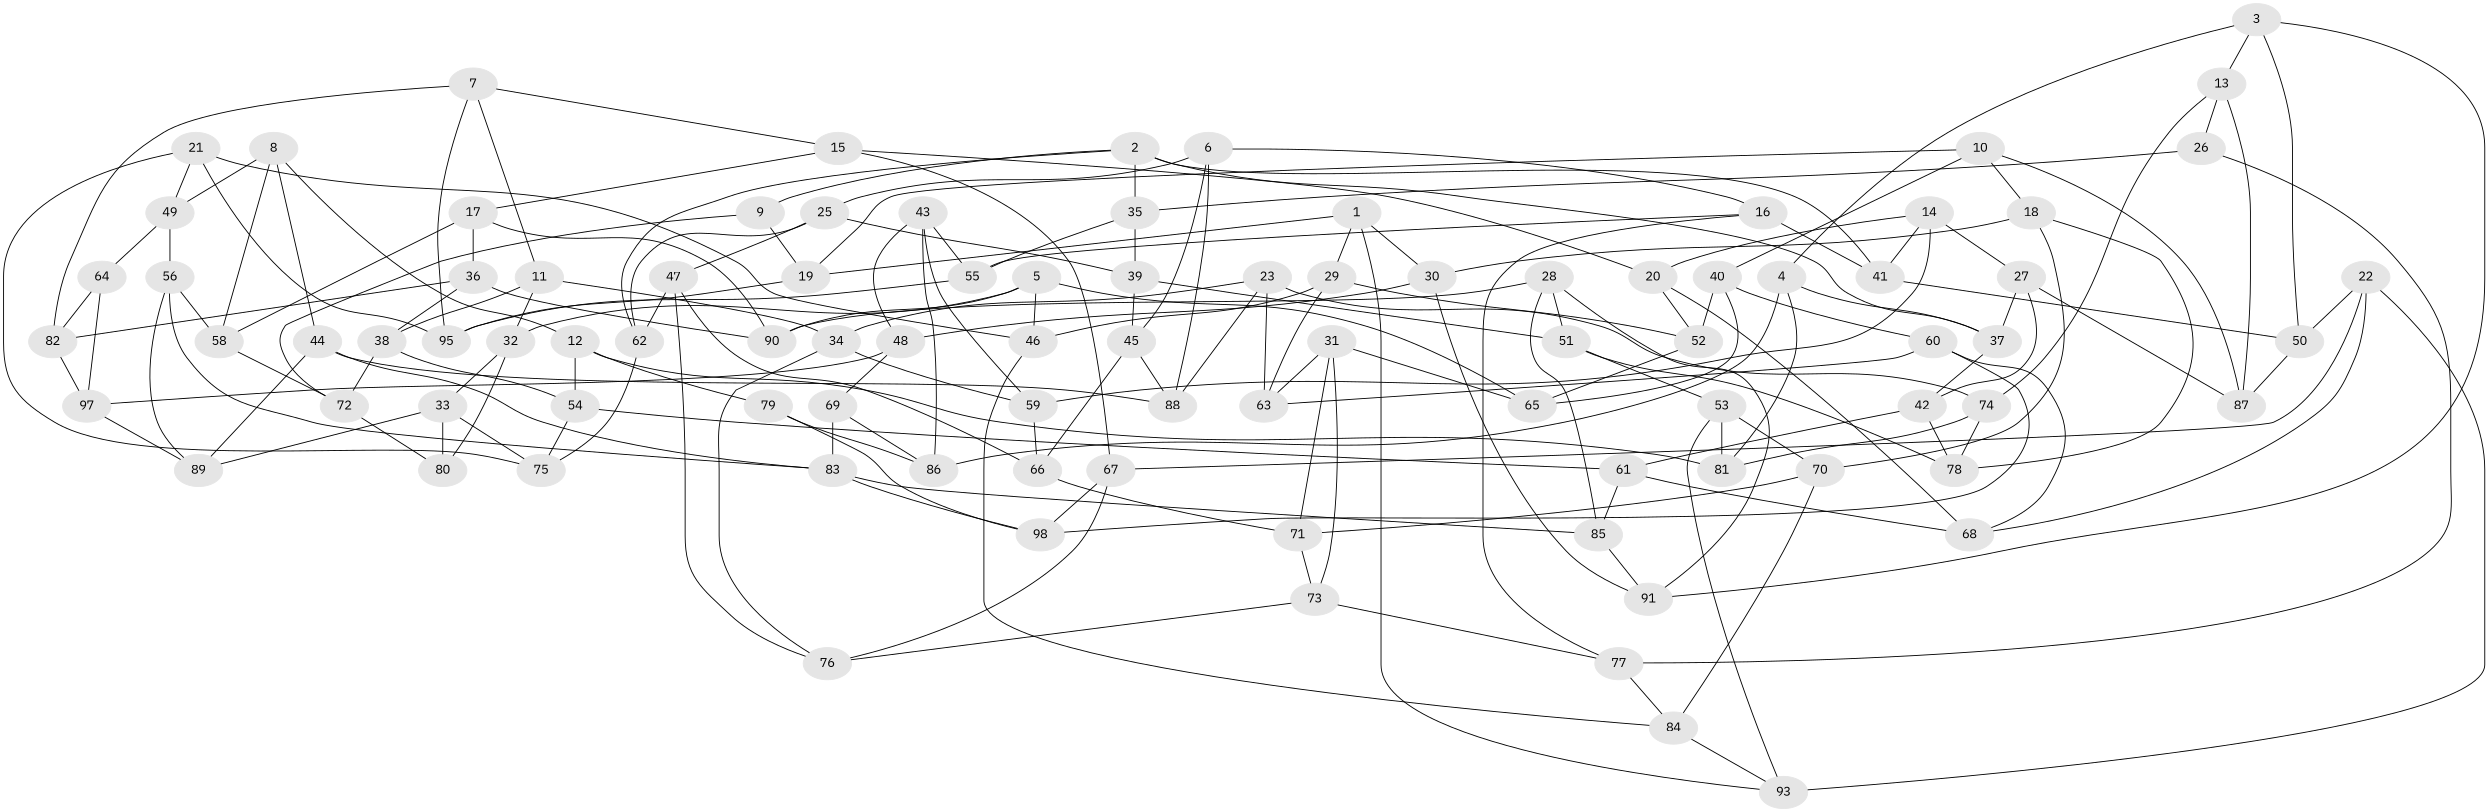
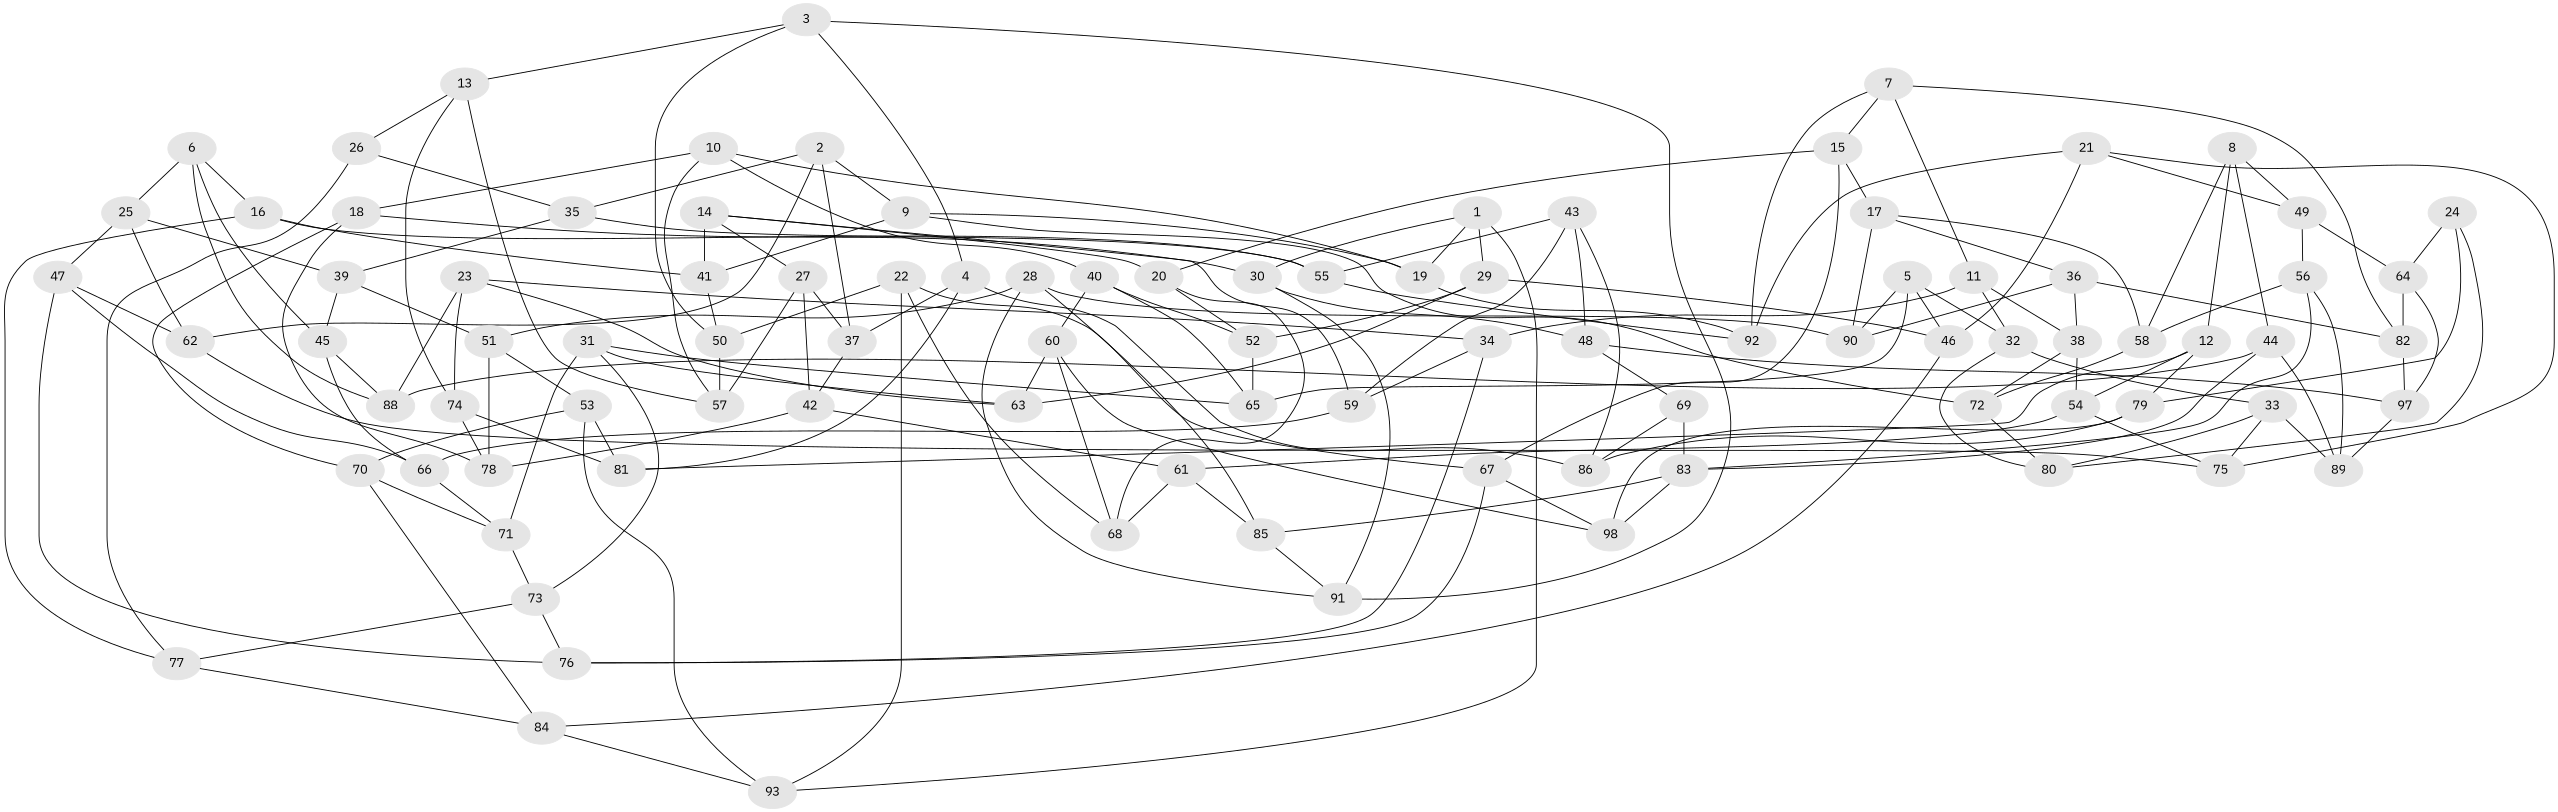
edge "2" -- "41": now "9" -- "41"
node "24": added
node "95": label "95" -> "92"
node "87": label "87" -> "57"
